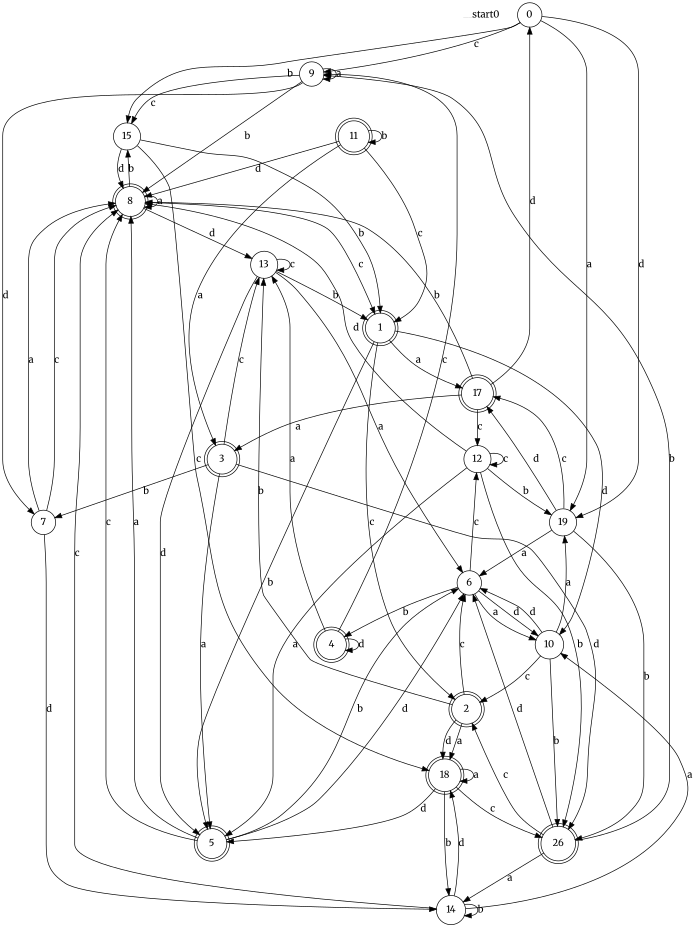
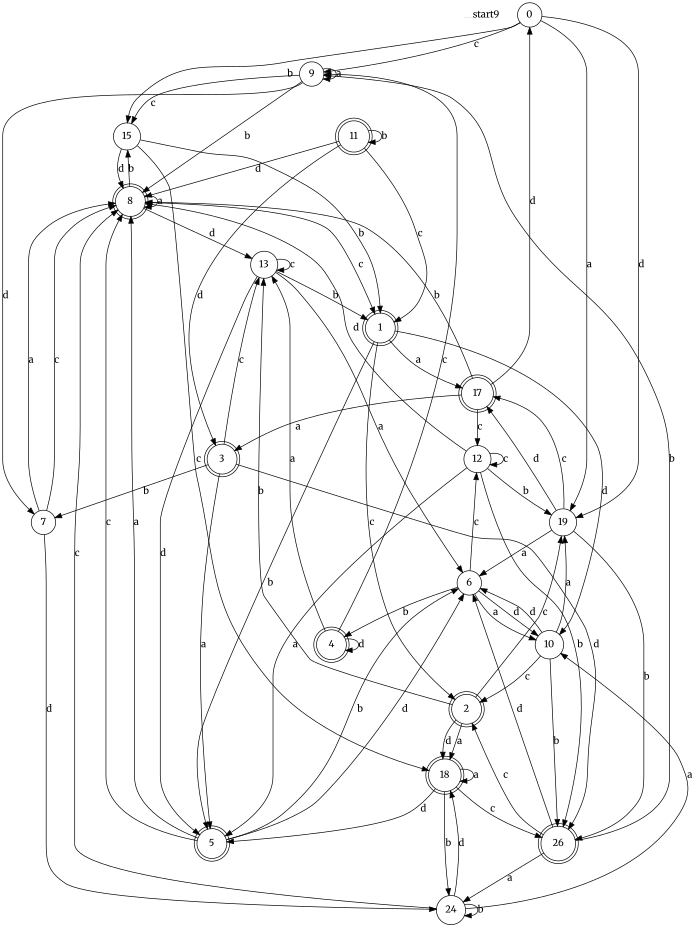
node "__start0": label "__start0" -> "__start9"
edge "11" -> "3": label "a" -> "d"
edge "2" -> "6": now "2" -> "19"
node "14": label "14" -> "24"
